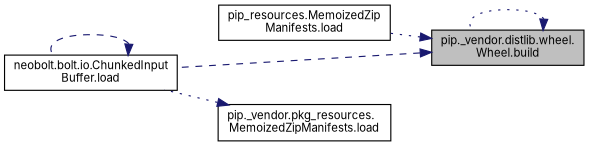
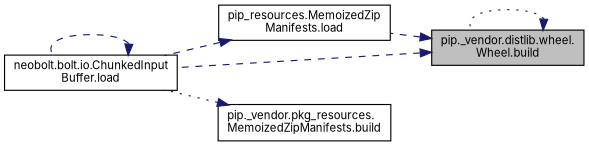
edge "pip_resources.MemoizedZip Manifests.load" -> "pip._vendor.distlib.wheel. Wheel.build": style dotted -> dashed
edge "neobolt.bolt.io.ChunkedInput Buffer.load" -> "pip_resources.MemoizedZip Manifests.load": added
node "pip._vendor.pkg_resources. MemoizedZipManifests.load": label "pip._vendor.pkg_resources. MemoizedZipManifests.load" -> "pip._vendor.pkg_resources. MemoizedZipManifests.build"
